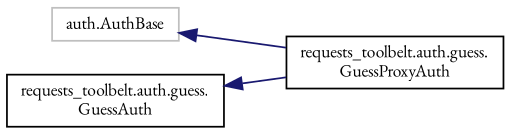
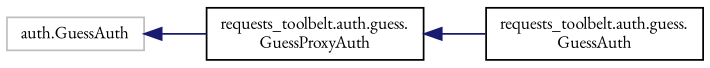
node "auth.AuthBase": label "auth.AuthBase" -> "auth.GuessAuth"
edge "requests_toolbelt.auth.guess. GuessProxyAuth" -> "requests_toolbelt.auth.guess. GuessAuth": reversed
